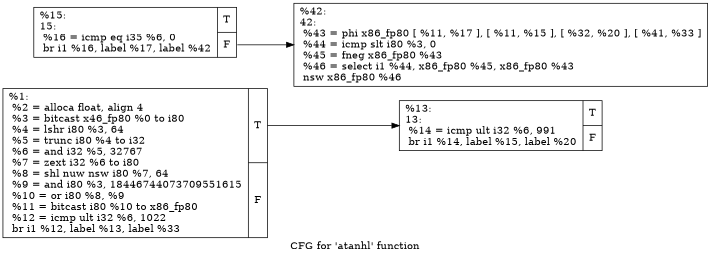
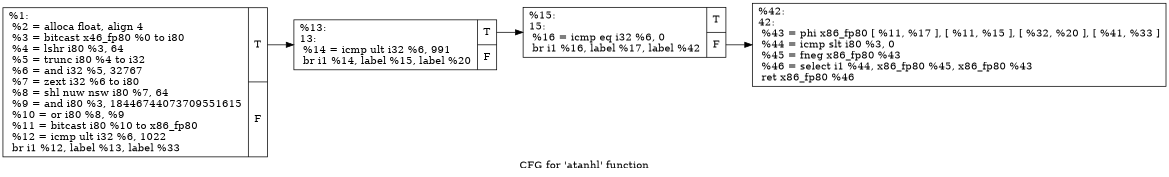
edge "%13:" -> "%15:": added
node "%15:": text "%16 = icmp eq i35 %6, 0" -> "%16 = icmp eq i32 %6, 0"
node "%42:": text "nsw x86_fp80 %46" -> "ret x86_fp80 %46"
